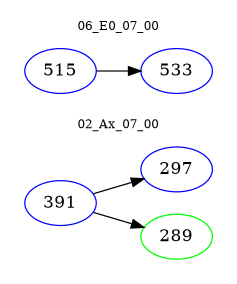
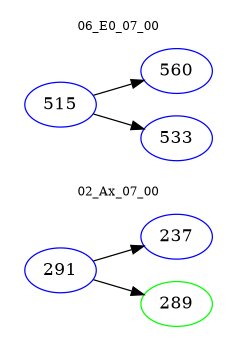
node "560": added
node "297": label "297" -> "237"
node "391": label "391" -> "291"
